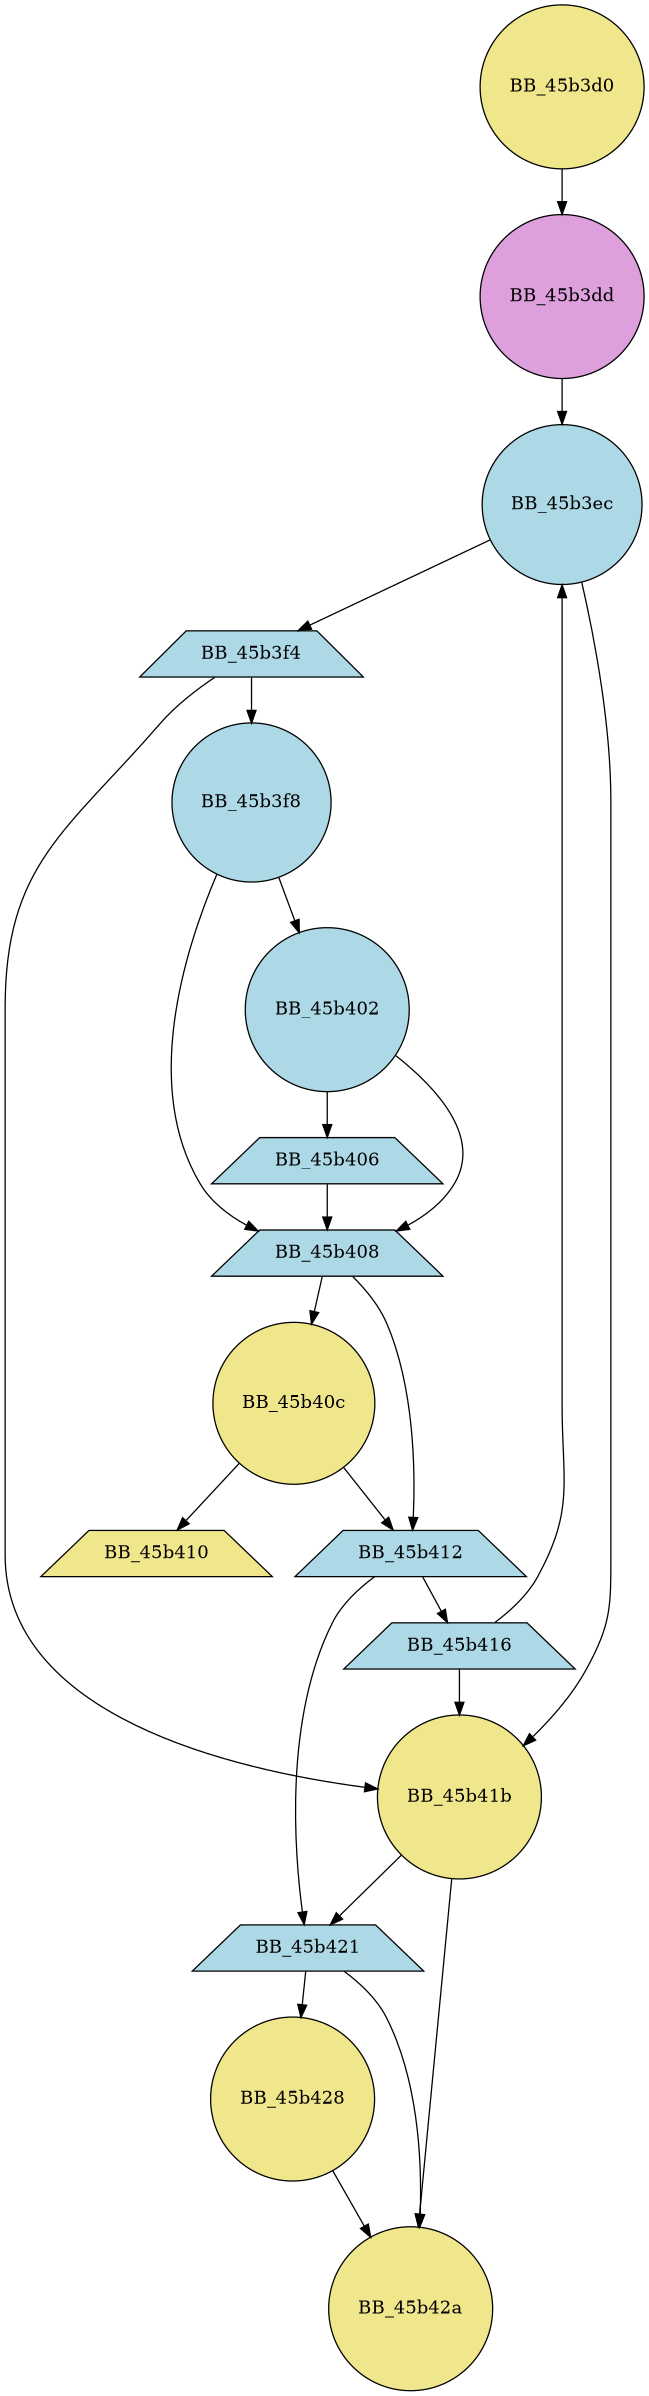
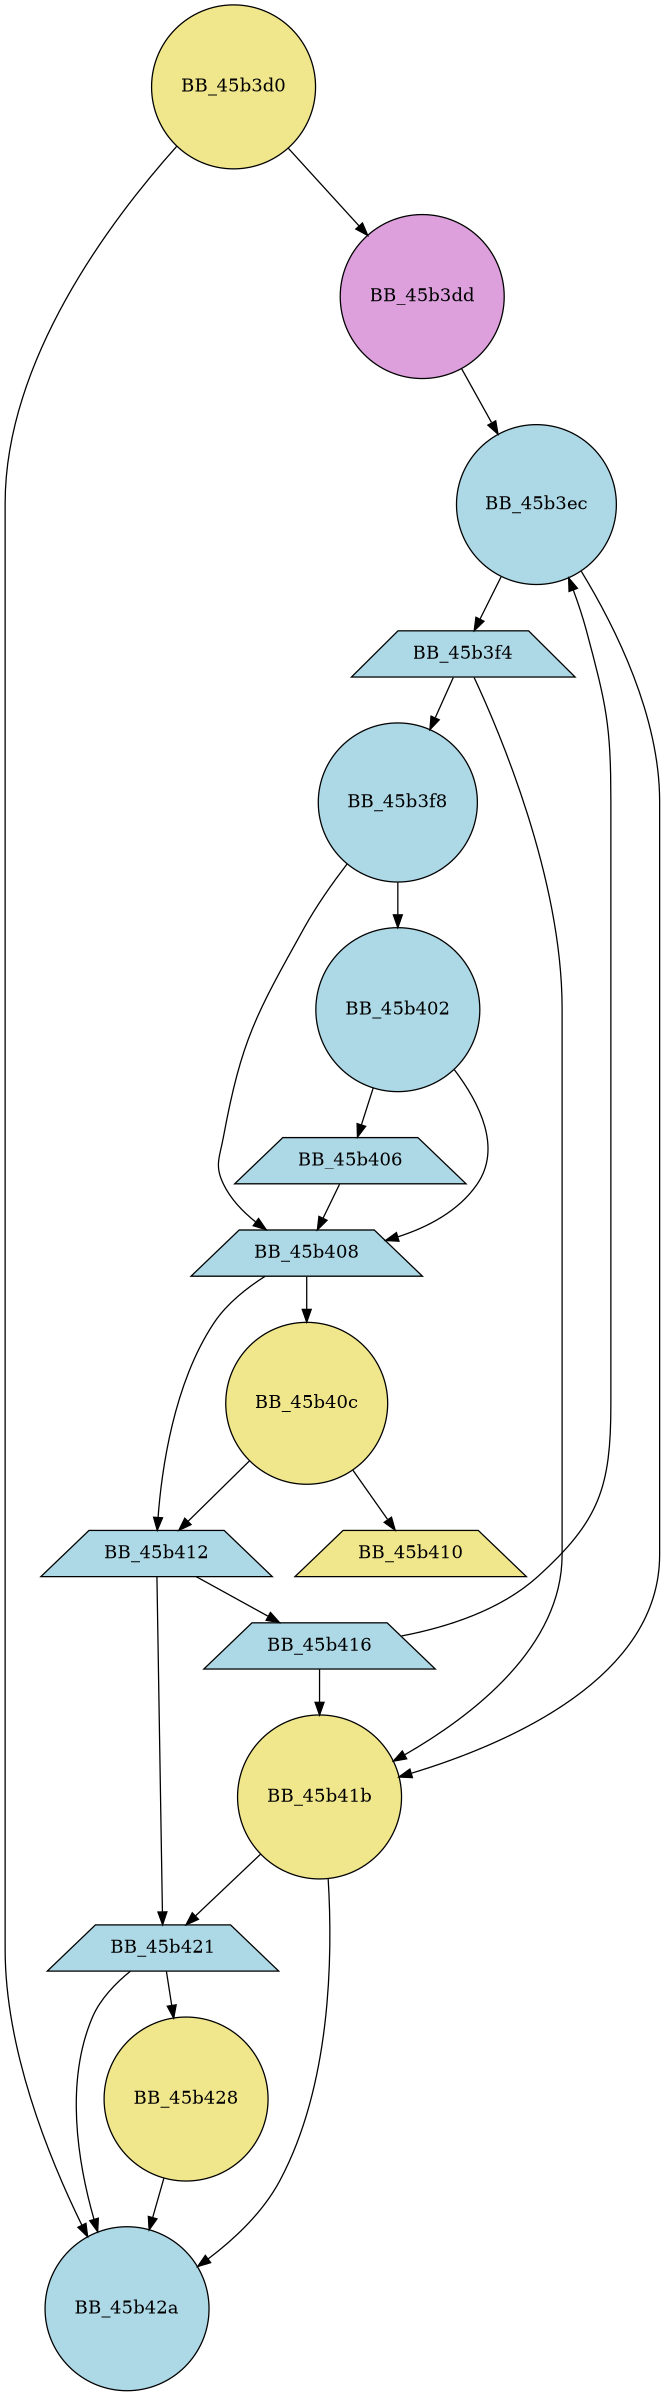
edge "BB_45b3d0" -> "BB_45b42a": added
node "BB_45b42a": fillcolor khaki -> lightblue
